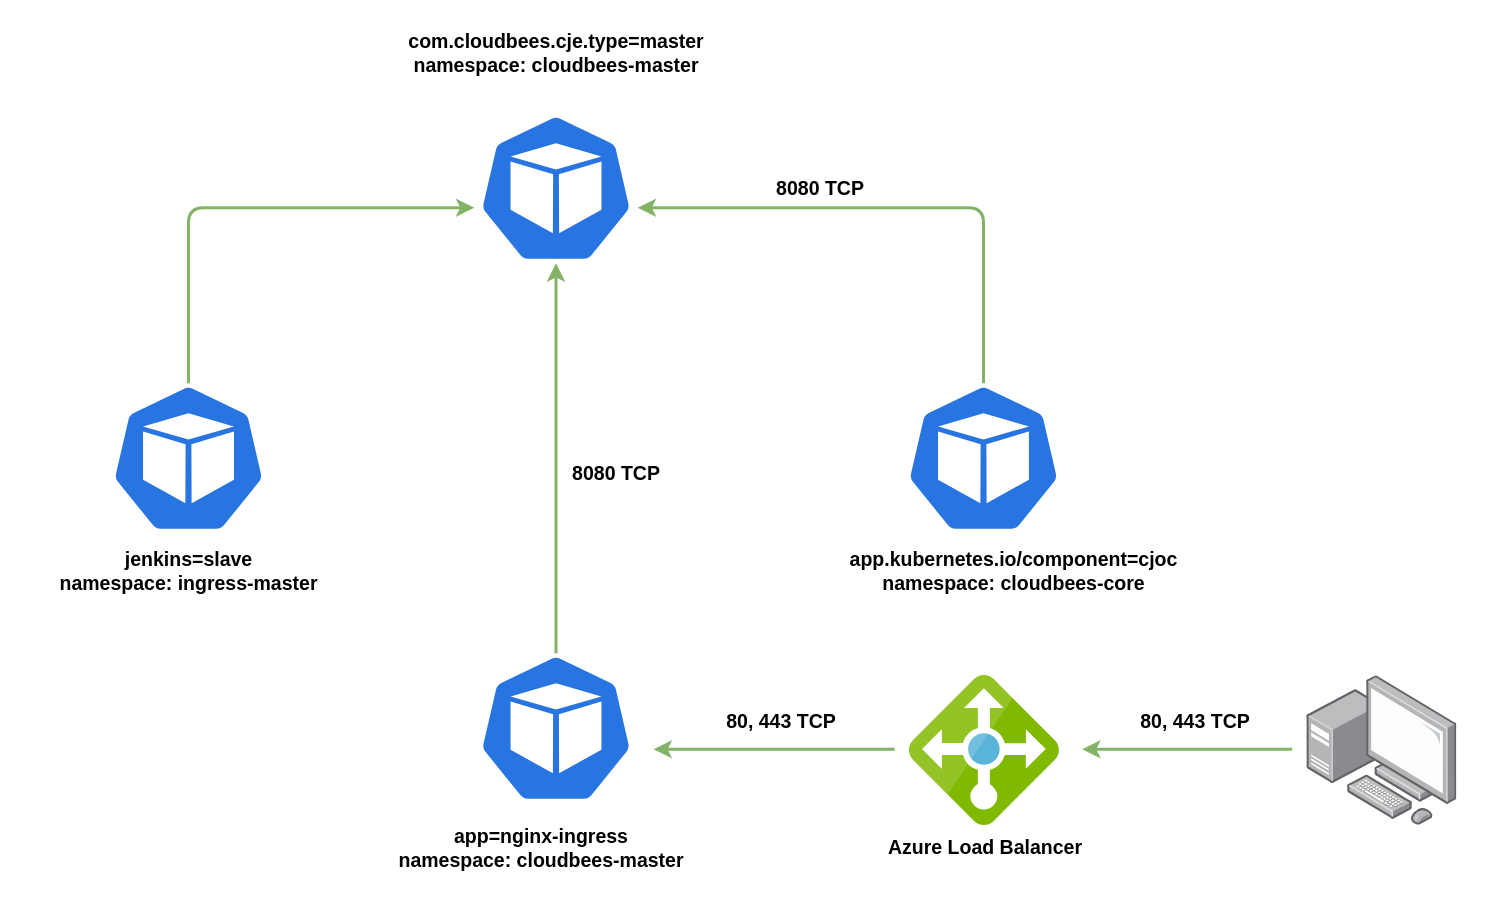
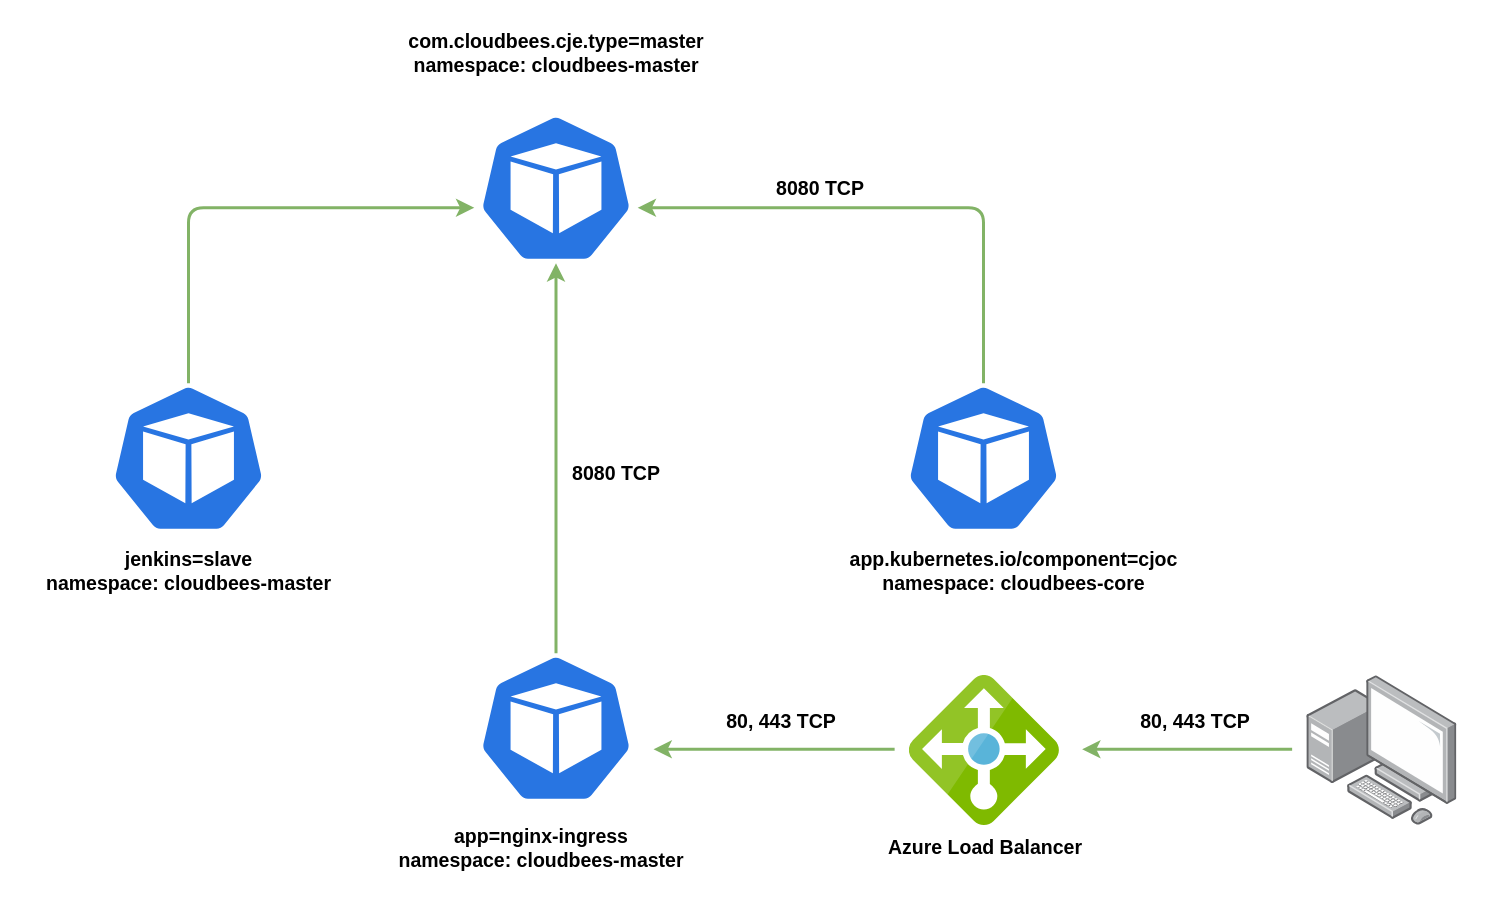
node "jenkins=slave namespace: ingress-master": label "jenkins=slave namespace: ingress-master" -> "jenkins=slave namespace: cloudbees-master"
